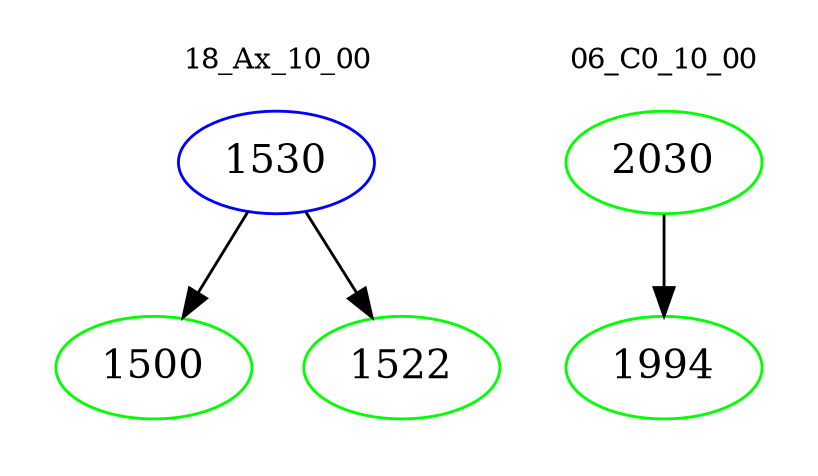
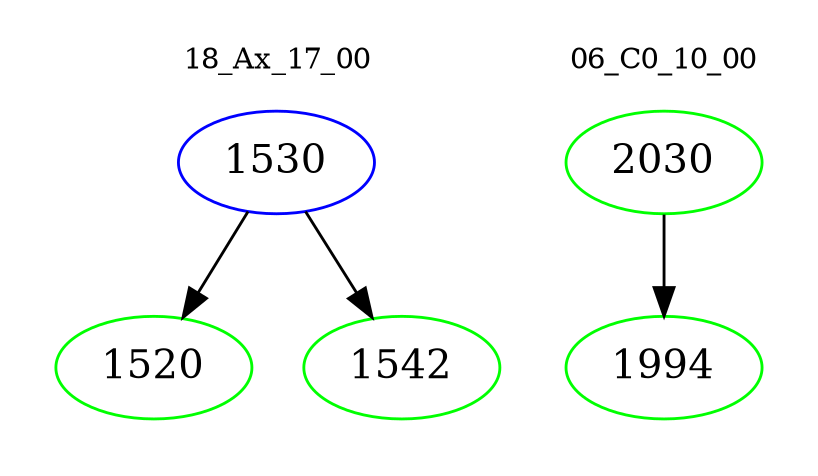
cluster "18_Ax_10_00": label "18_Ax_10_00" -> "18_Ax_17_00"
node "1500": label "1500" -> "1520"
node "1522": label "1522" -> "1542"
